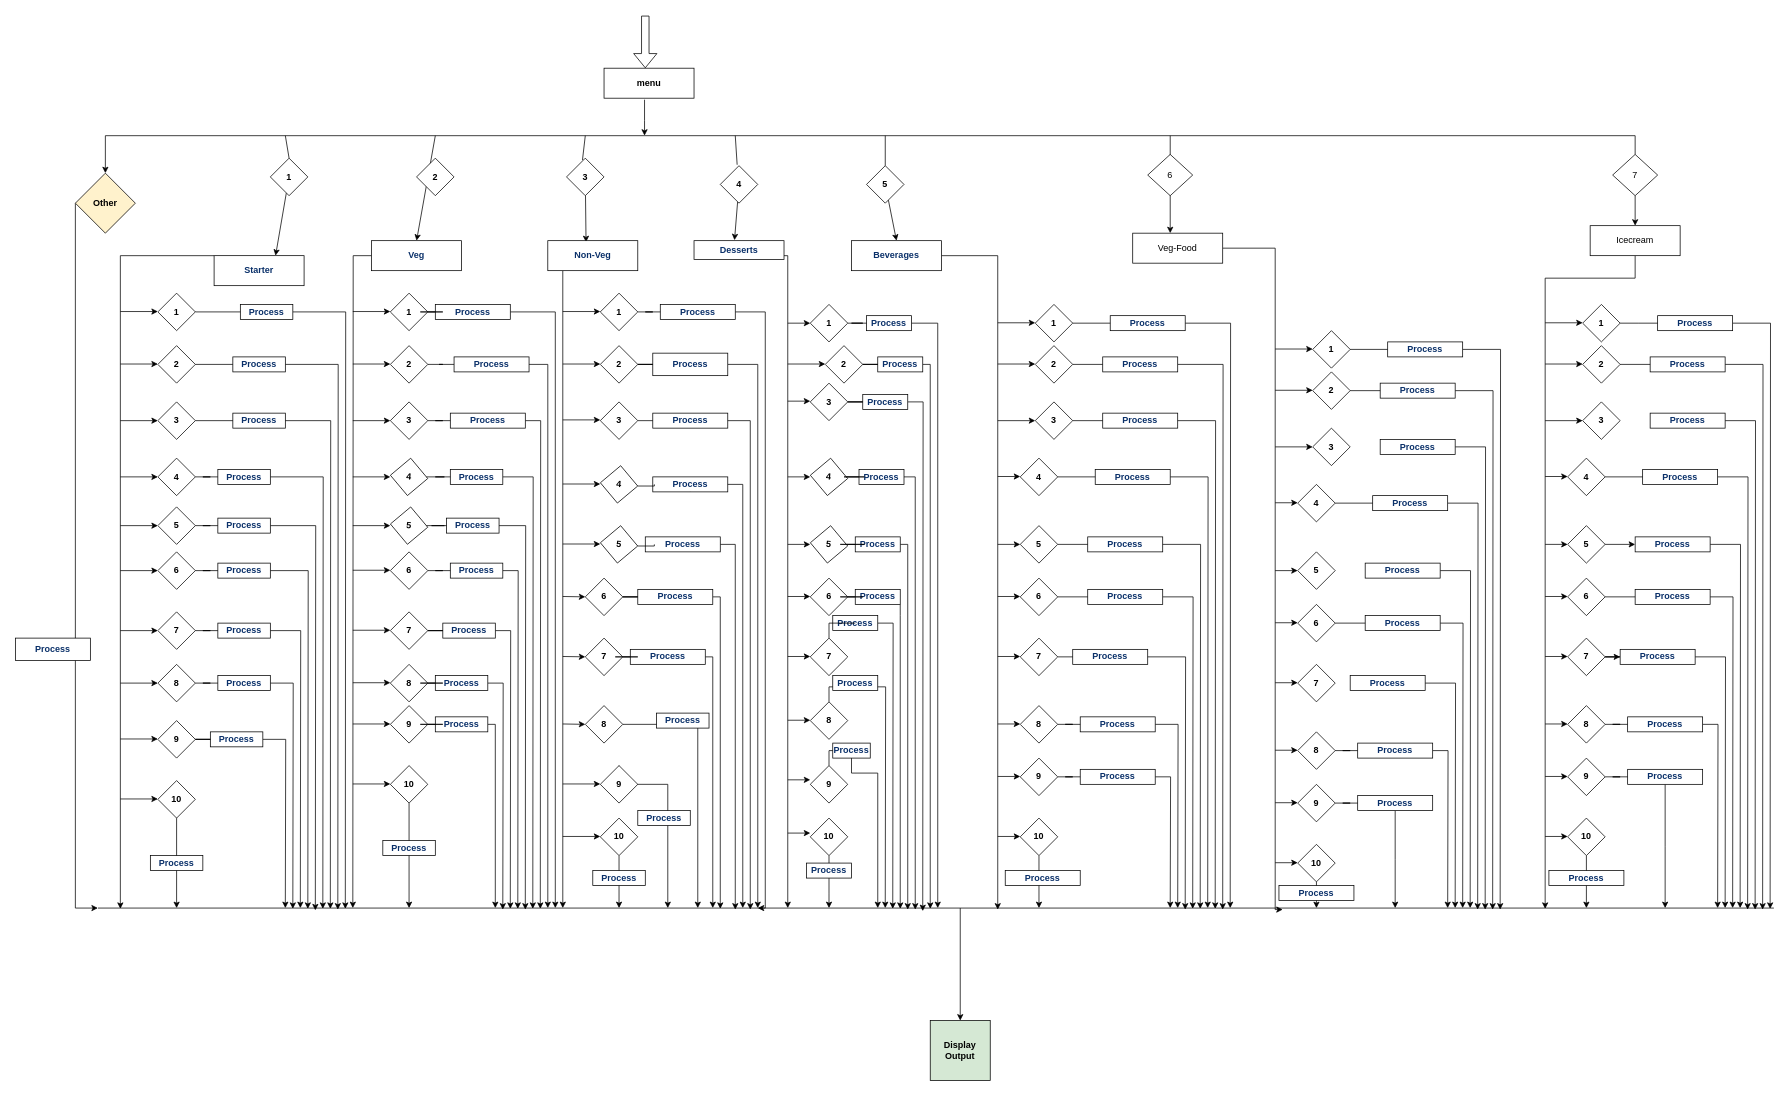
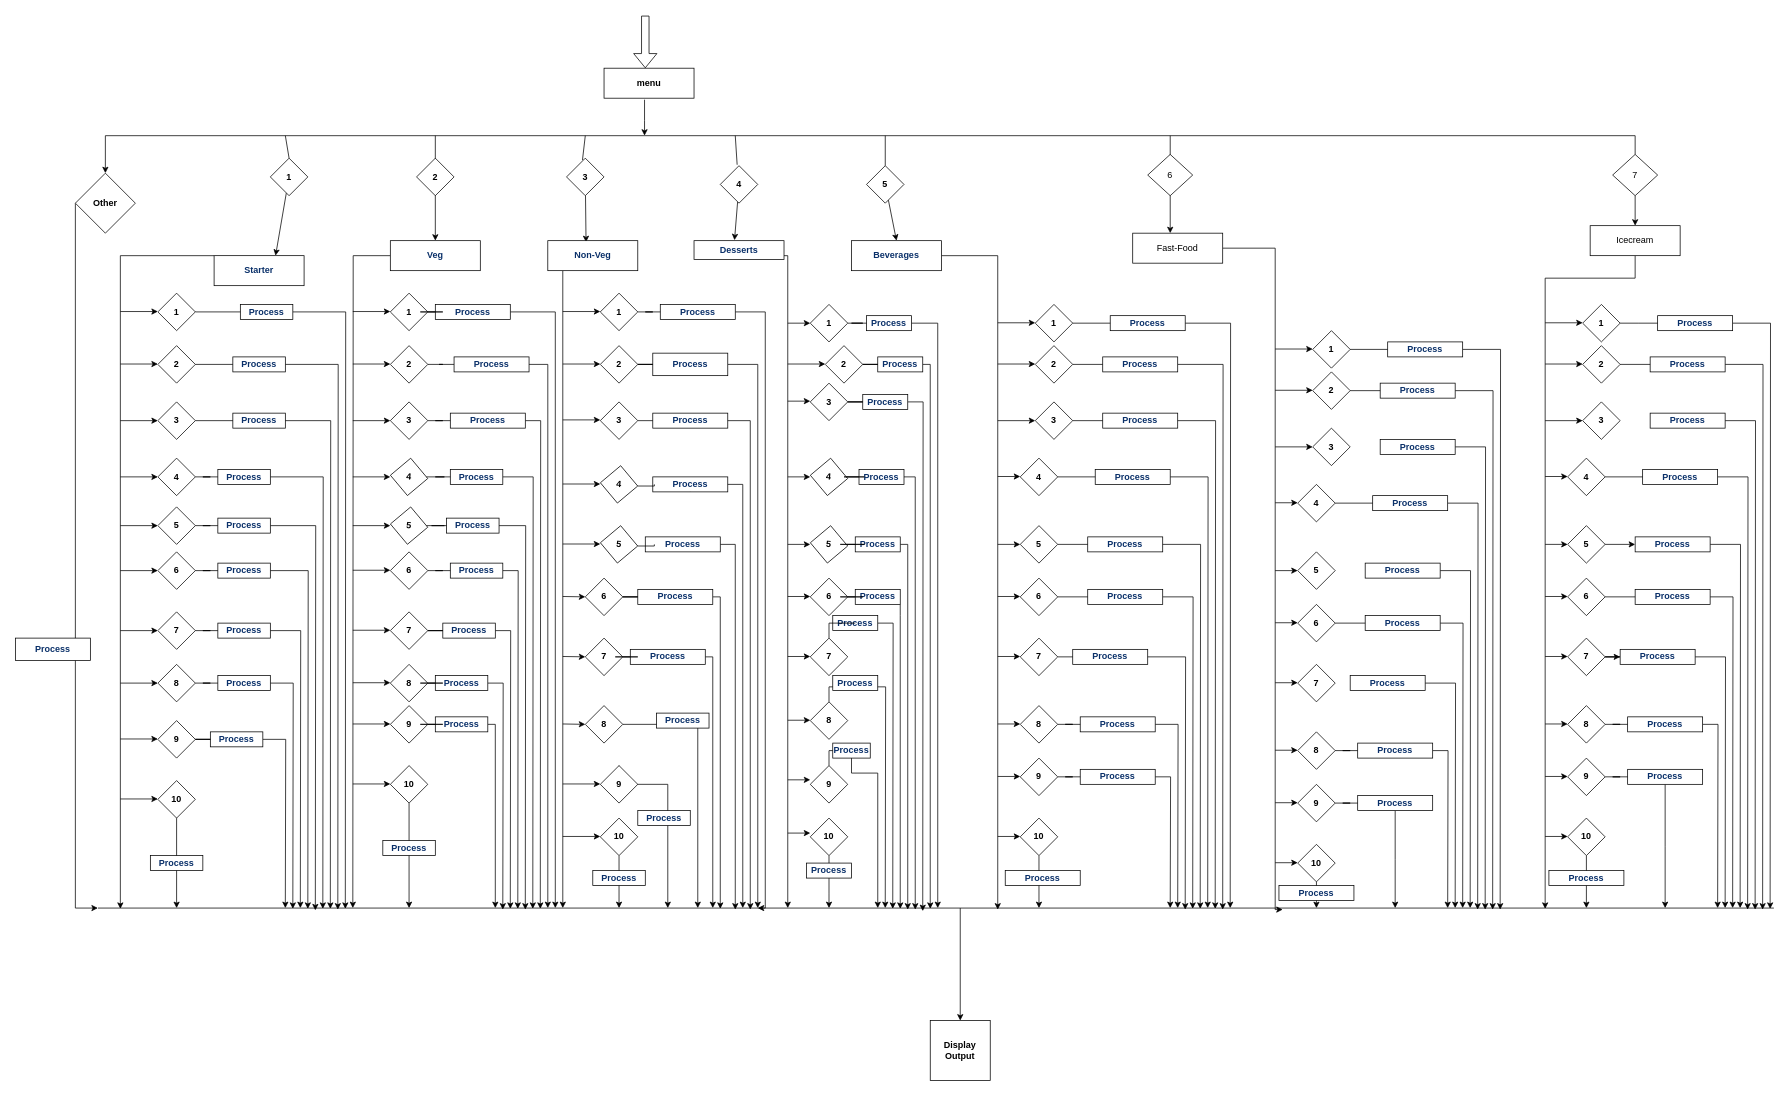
node "Other": fillcolor #fff2cc -> #ffffff
node "Veg-Food": label "Veg-Food" -> "Fast-Food"
node "Veg": moved (417, 255) -> (435, 255)
node "Display Output": fillcolor #d5e8d4 -> #ffffff
